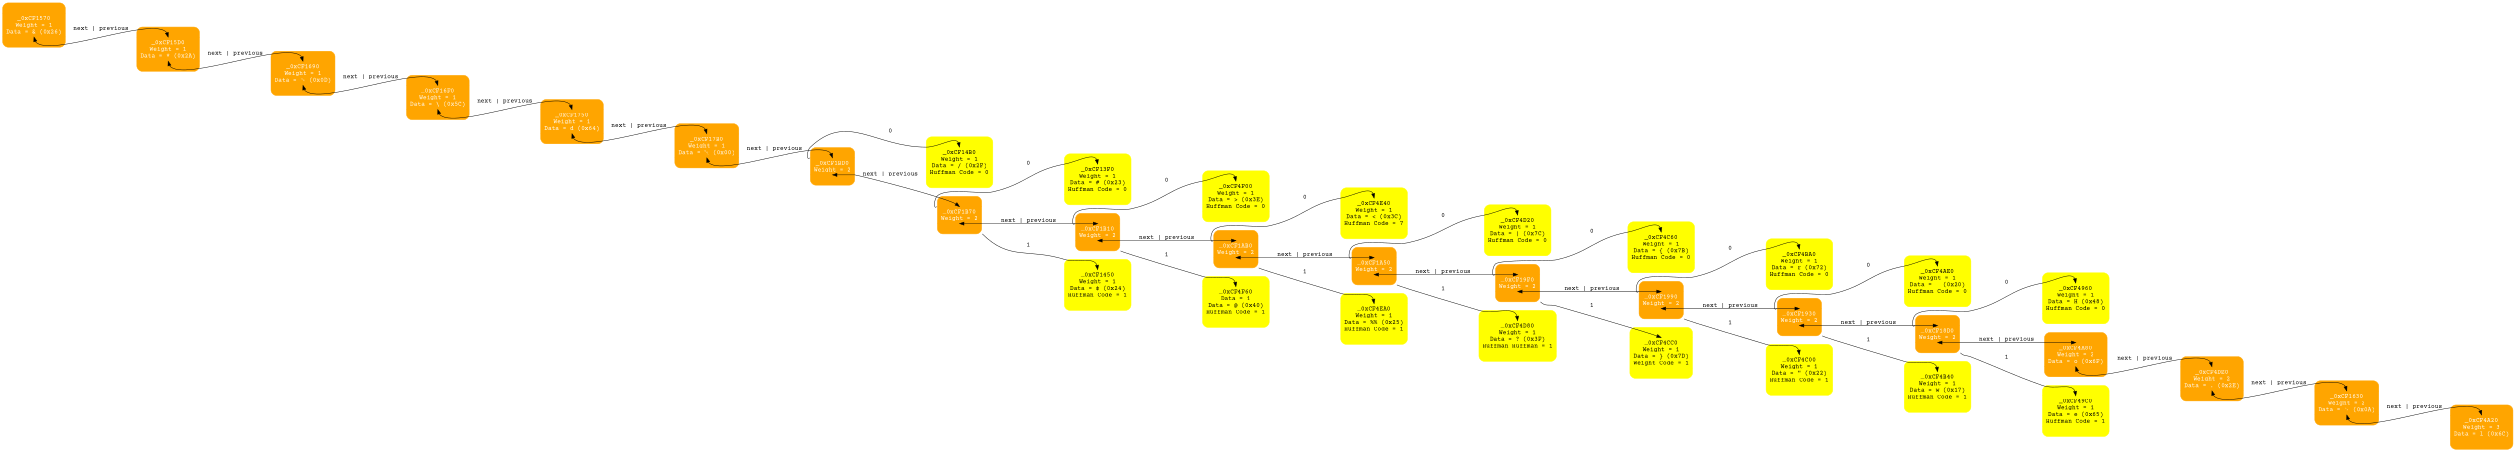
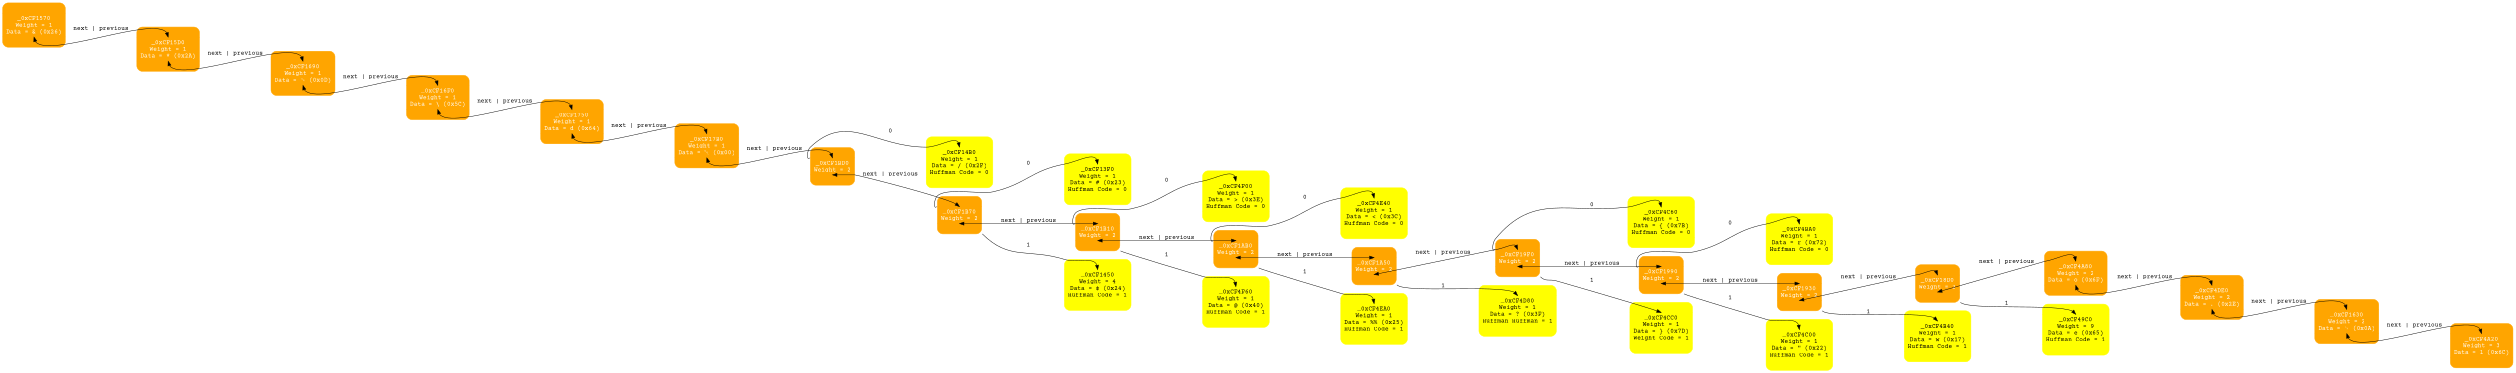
node "_0xCF4E40": text "Huffman Code = 7" -> "Huffman Code = 0"
node "_0xCF4D20": removed
node "_0xCF1450": text "Weight = 1" -> "Weight = 4"
node "_0xCF4AE0": removed
node "_0xCF4F60": text "Data = 1" -> "Weight = 1"
node "_0xCF4960": removed
node "_0xCF49C0": text "Weight = 1" -> "Weight = 9"
